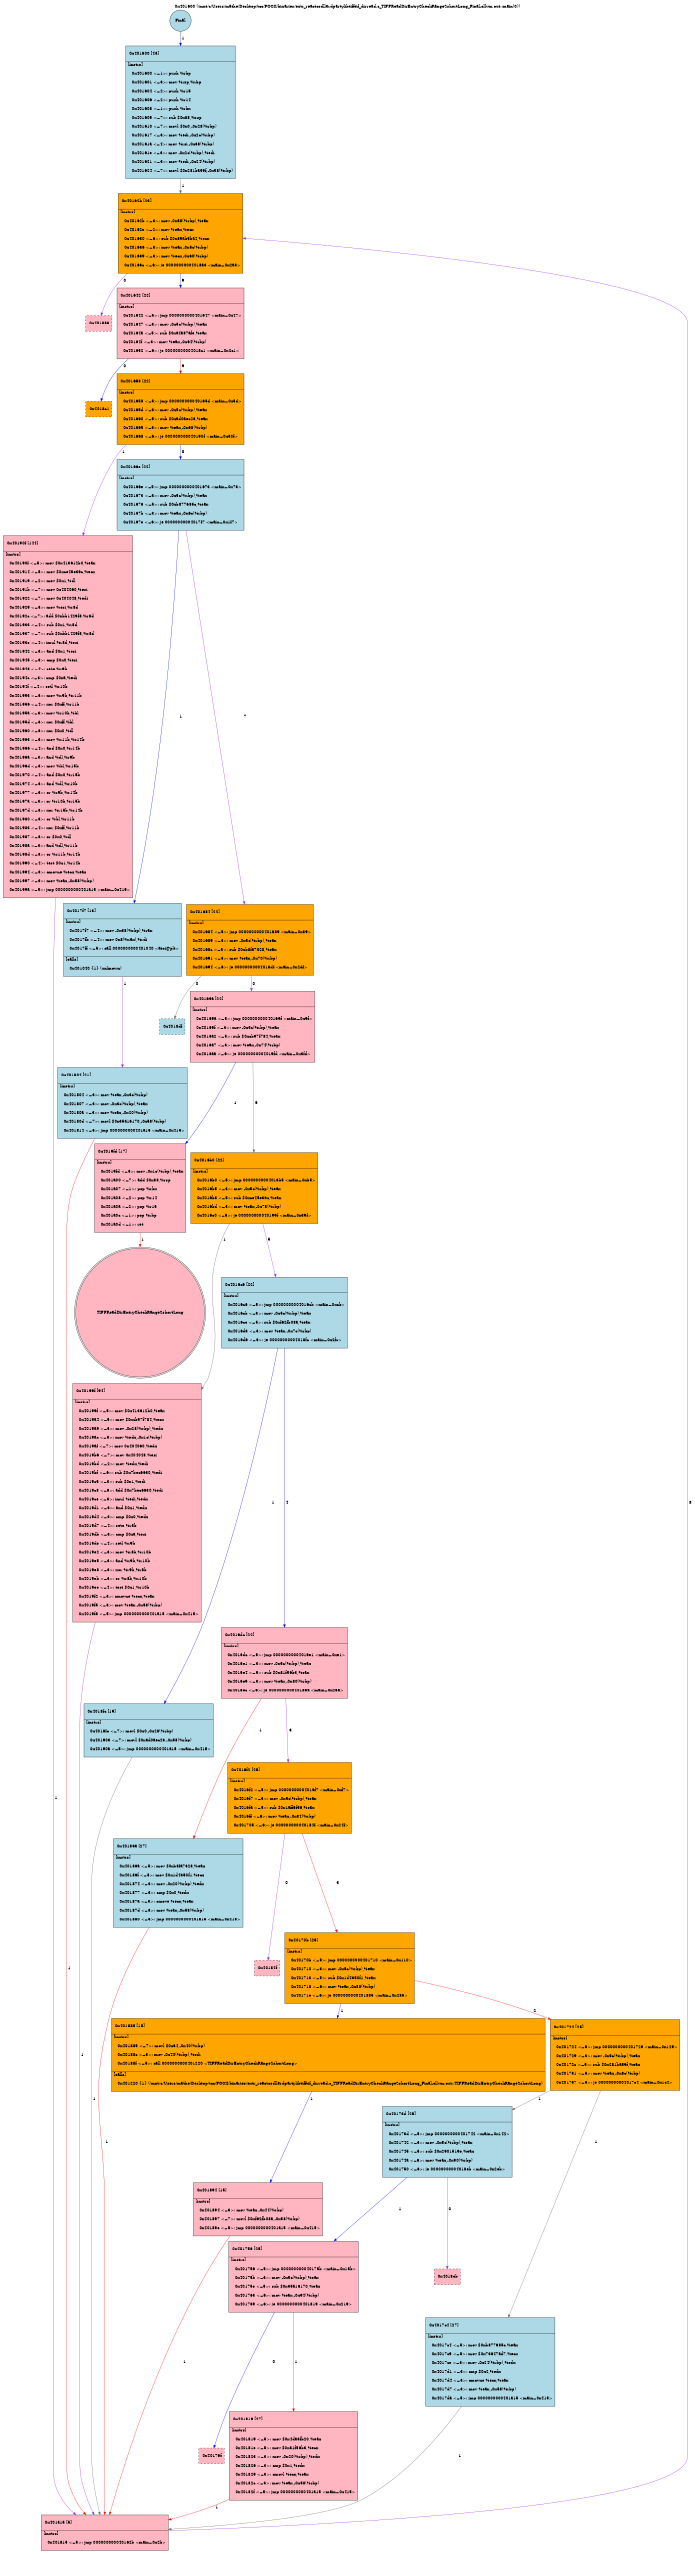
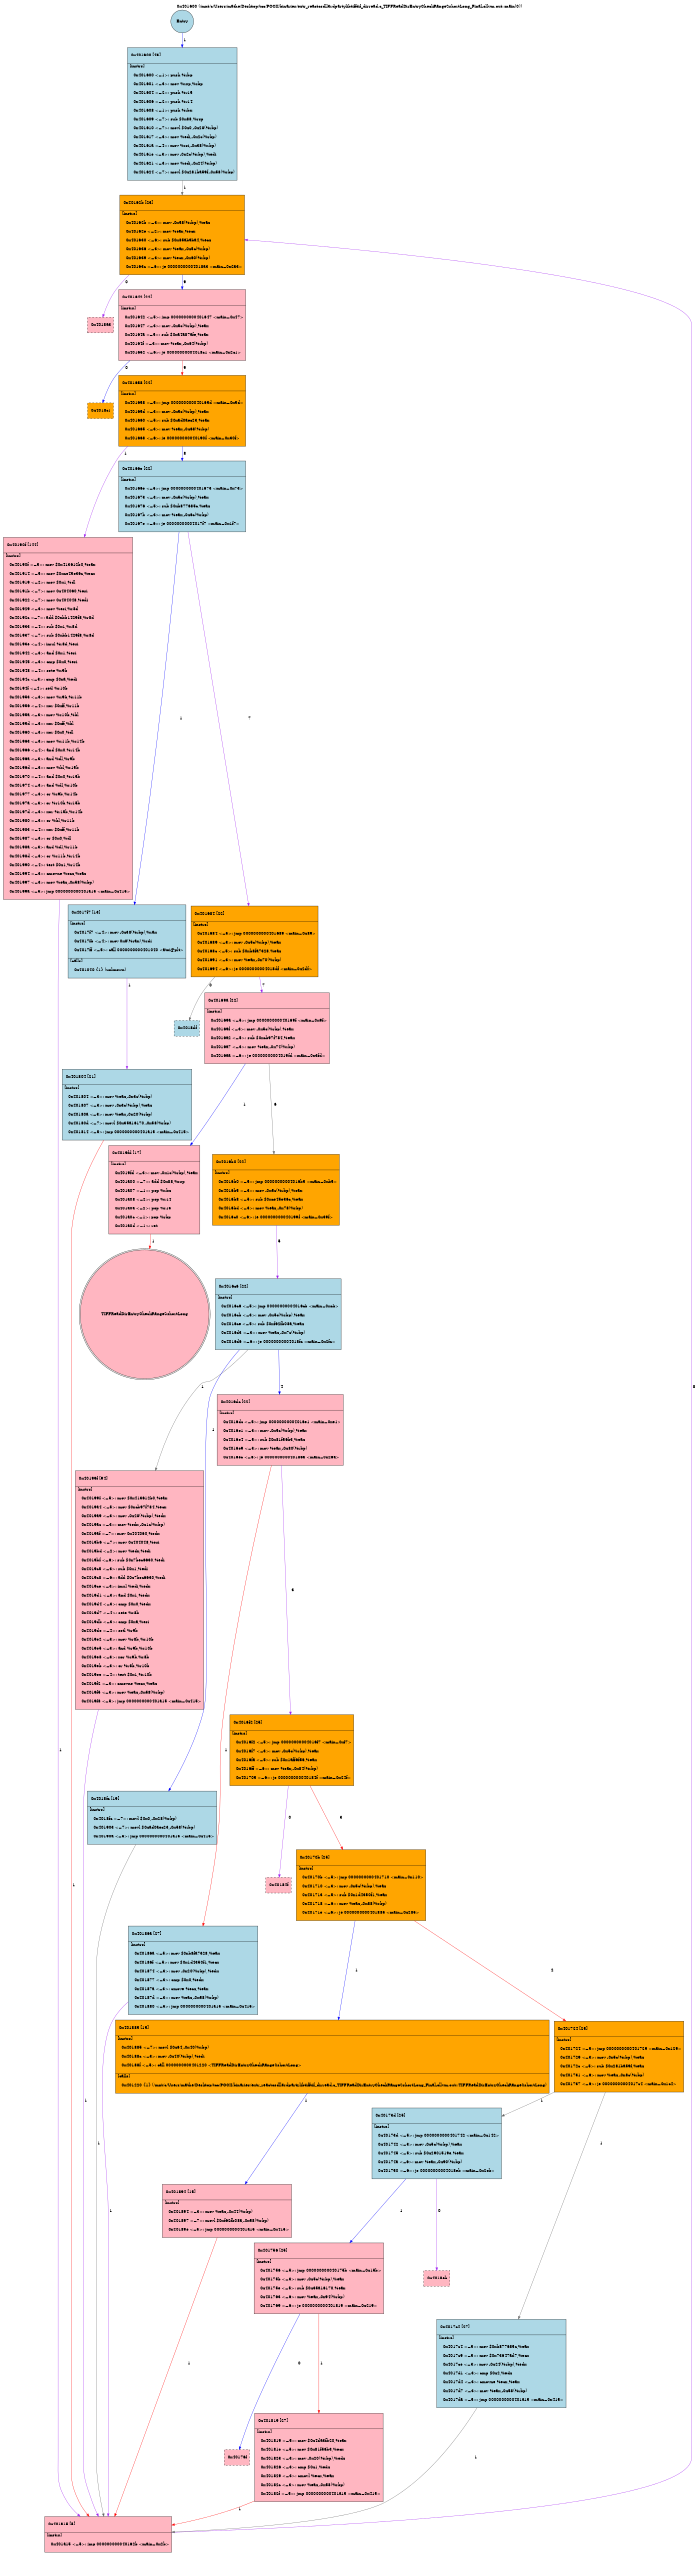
node "Final": label "Final" -> "Entry"
edge "0x401684 [22]" -> "0x40169a [22]": label " 0" -> " 7"
edge "0x4016b0 [22]" -> "0x40199f [94]": now "0x4016c6 [22]" -> "0x40199f [94]"
edge "0x40186a [27]" -> "0x401a15 [5]": color red -> purple
